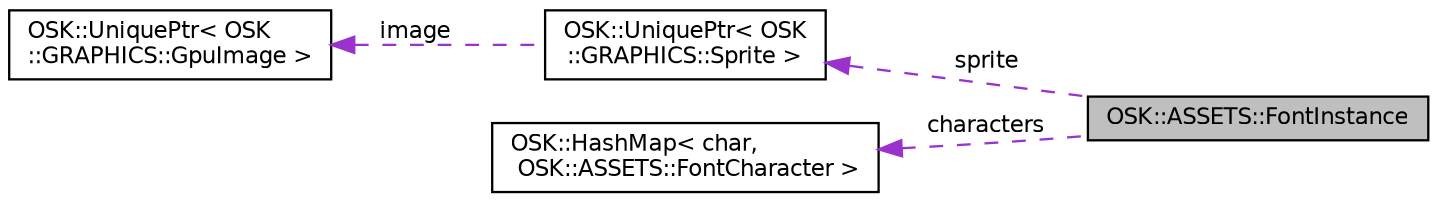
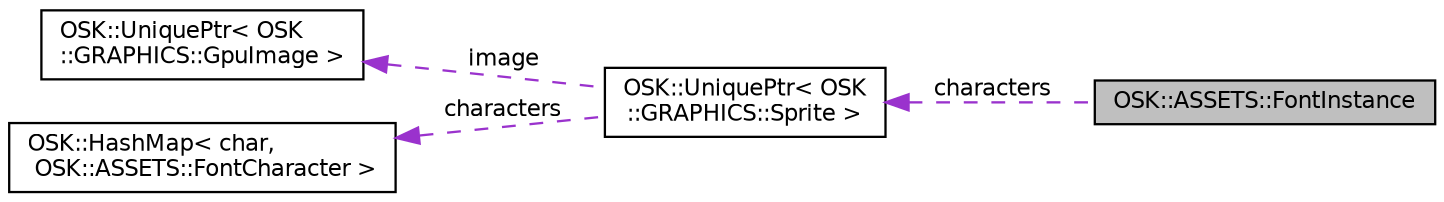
edge "OSK::ASSETS::FontInstance" -> "OSK::UniquePtr< OSK ::GRAPHICS::Sprite >": label " sprite" -> " characters"
edge "OSK::ASSETS::FontInstance" -> "OSK::HashMap< char, OSK::ASSETS::FontCharacter >": now "OSK::UniquePtr< OSK ::GRAPHICS::Sprite >" -> "OSK::HashMap< char, OSK::ASSETS::FontCharacter >"
